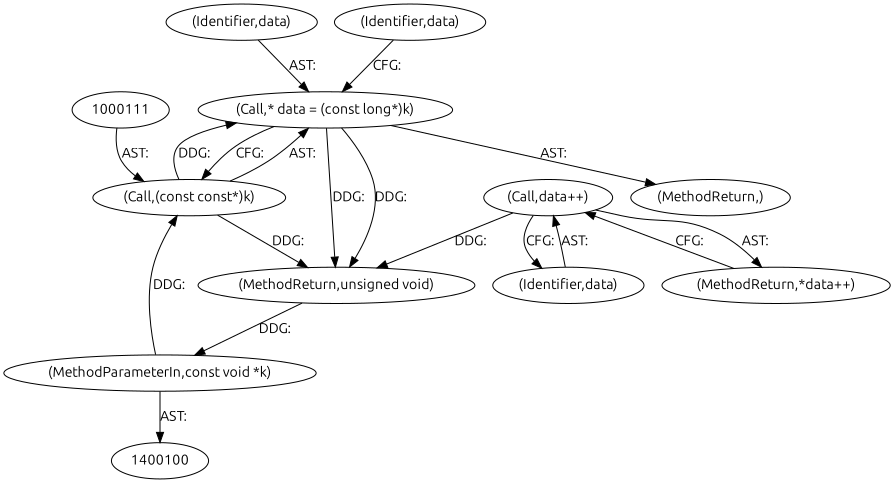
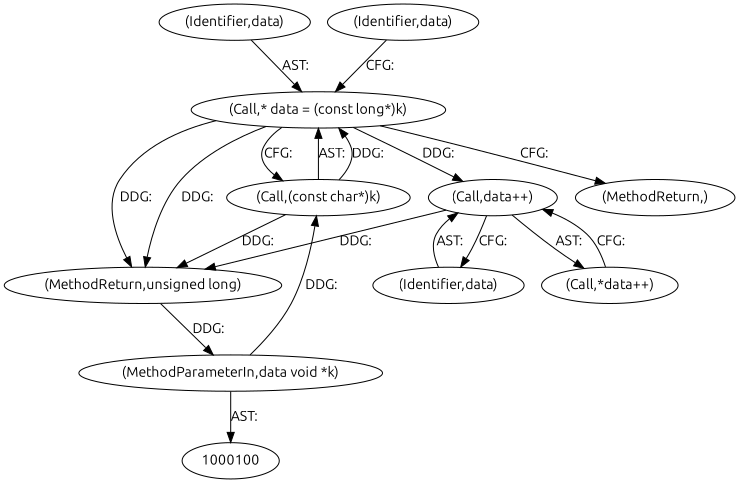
node "1000111": removed
edge "(Call,* data = (const long*)k)" -> "(Call,data++)": added, label "DDG:"
edge "(Call,* data = (const long*)k)" -> "(MethodReturn,)": label "AST: " -> "CFG: "
node "(Call,(const const*)k)": label "(Call,(const const*)k)" -> "(Call,(const char*)k)"
node "(MethodReturn,unsigned void)": label "(MethodReturn,unsigned void)" -> "(MethodReturn,unsigned long)"
node "(MethodReturn,*data++)": label "(MethodReturn,*data++)" -> "(Call,*data++)"
node "(MethodParameterIn,const void *k)": label "(MethodParameterIn,const void *k)" -> "(MethodParameterIn,data void *k)"
node "1400100": label "1400100" -> "1000100"
